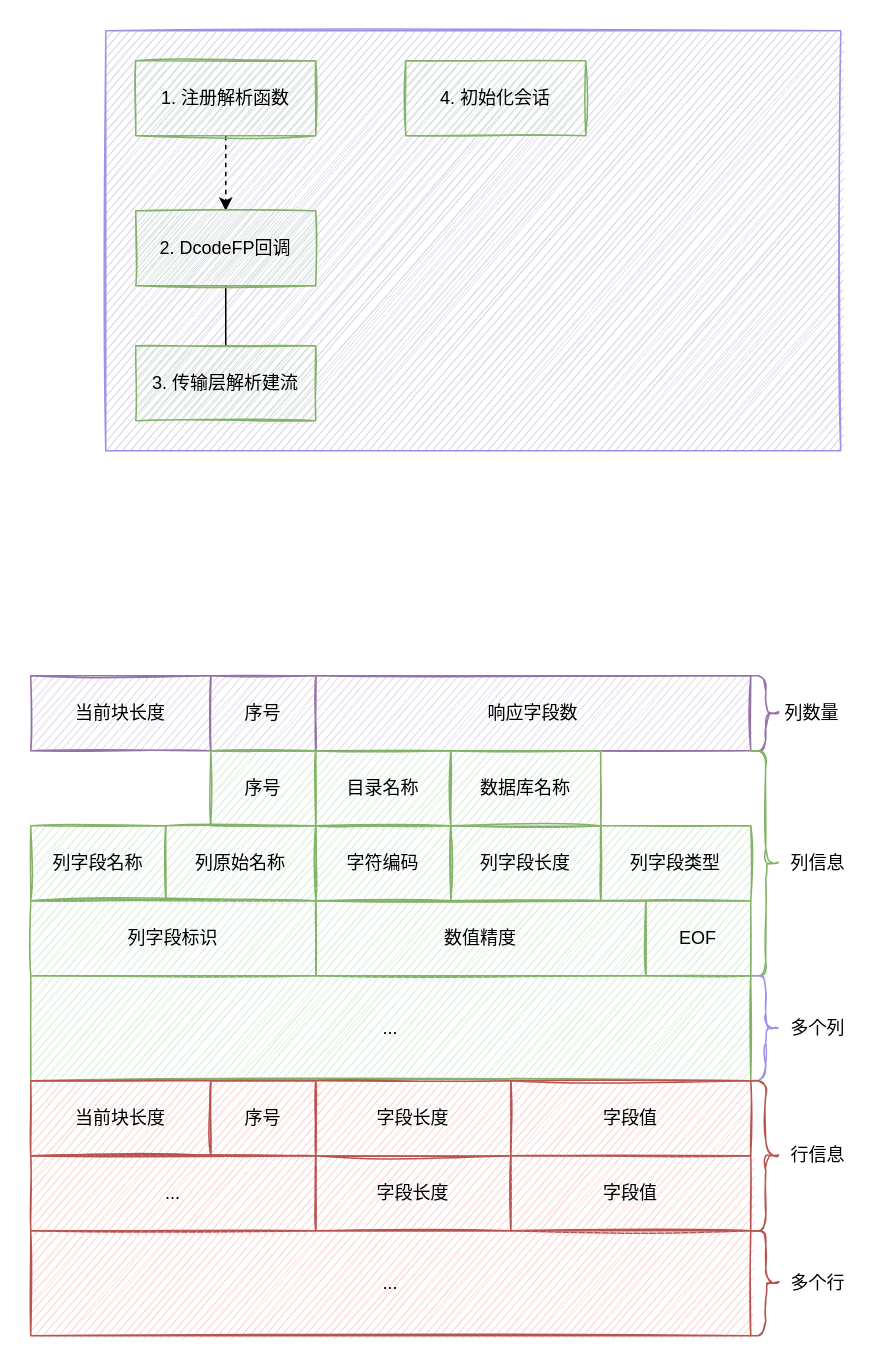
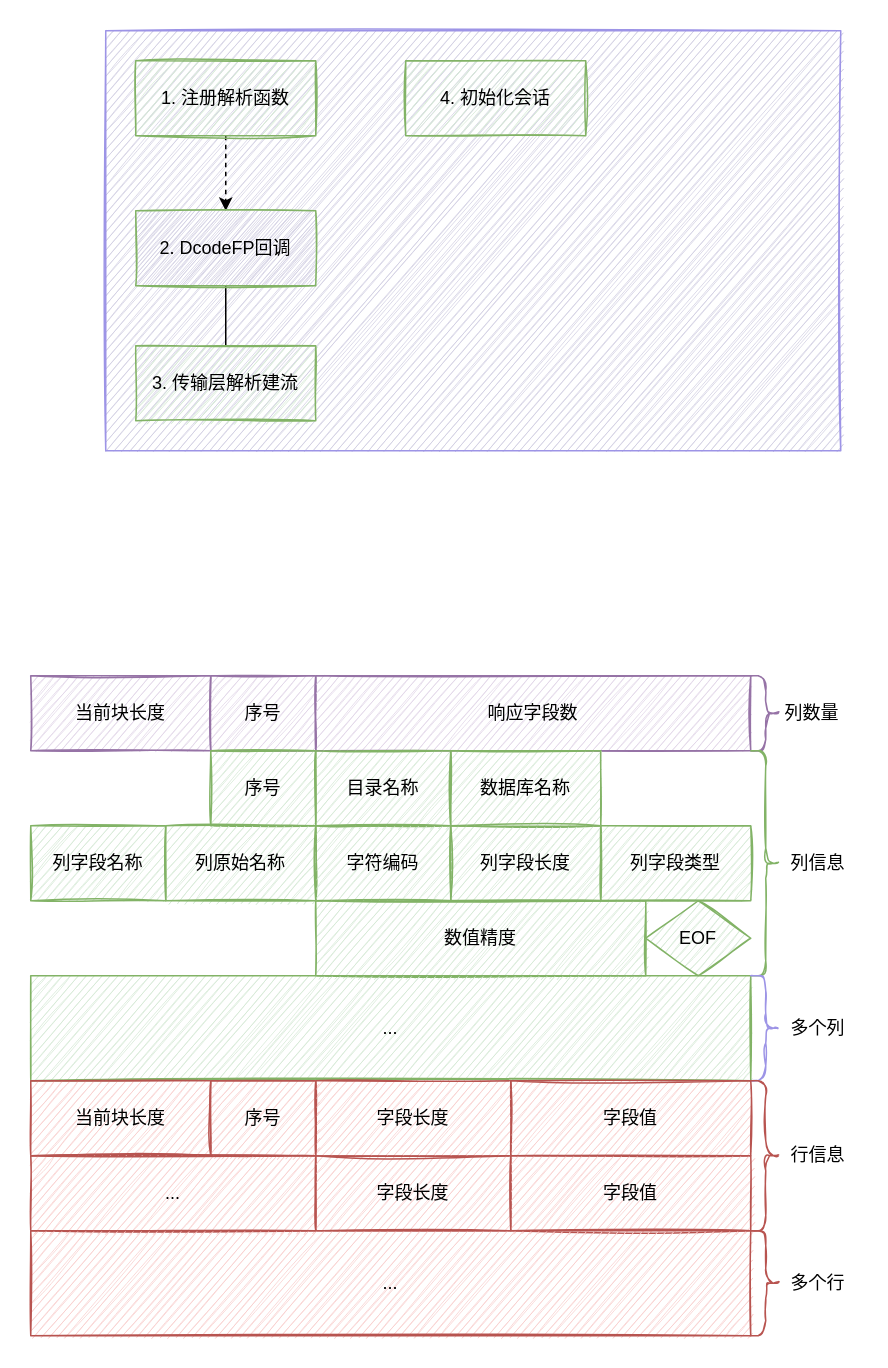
node "2. DcodeFP回调": fillcolor #d5e8d4 -> #d0cee2
node "列字段标识": removed
node "EOF": shape rectangle -> diamond
